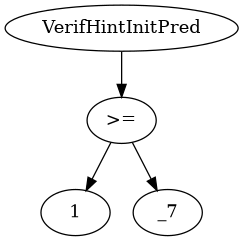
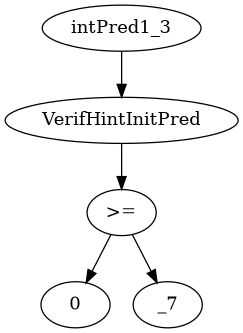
node "intPred1_3": added
node "1": label "1" -> "0"
